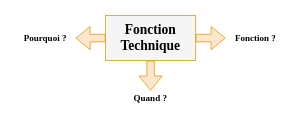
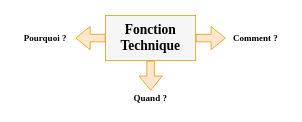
node "Fonction ?": label "Fonction ?" -> "Comment ?"
